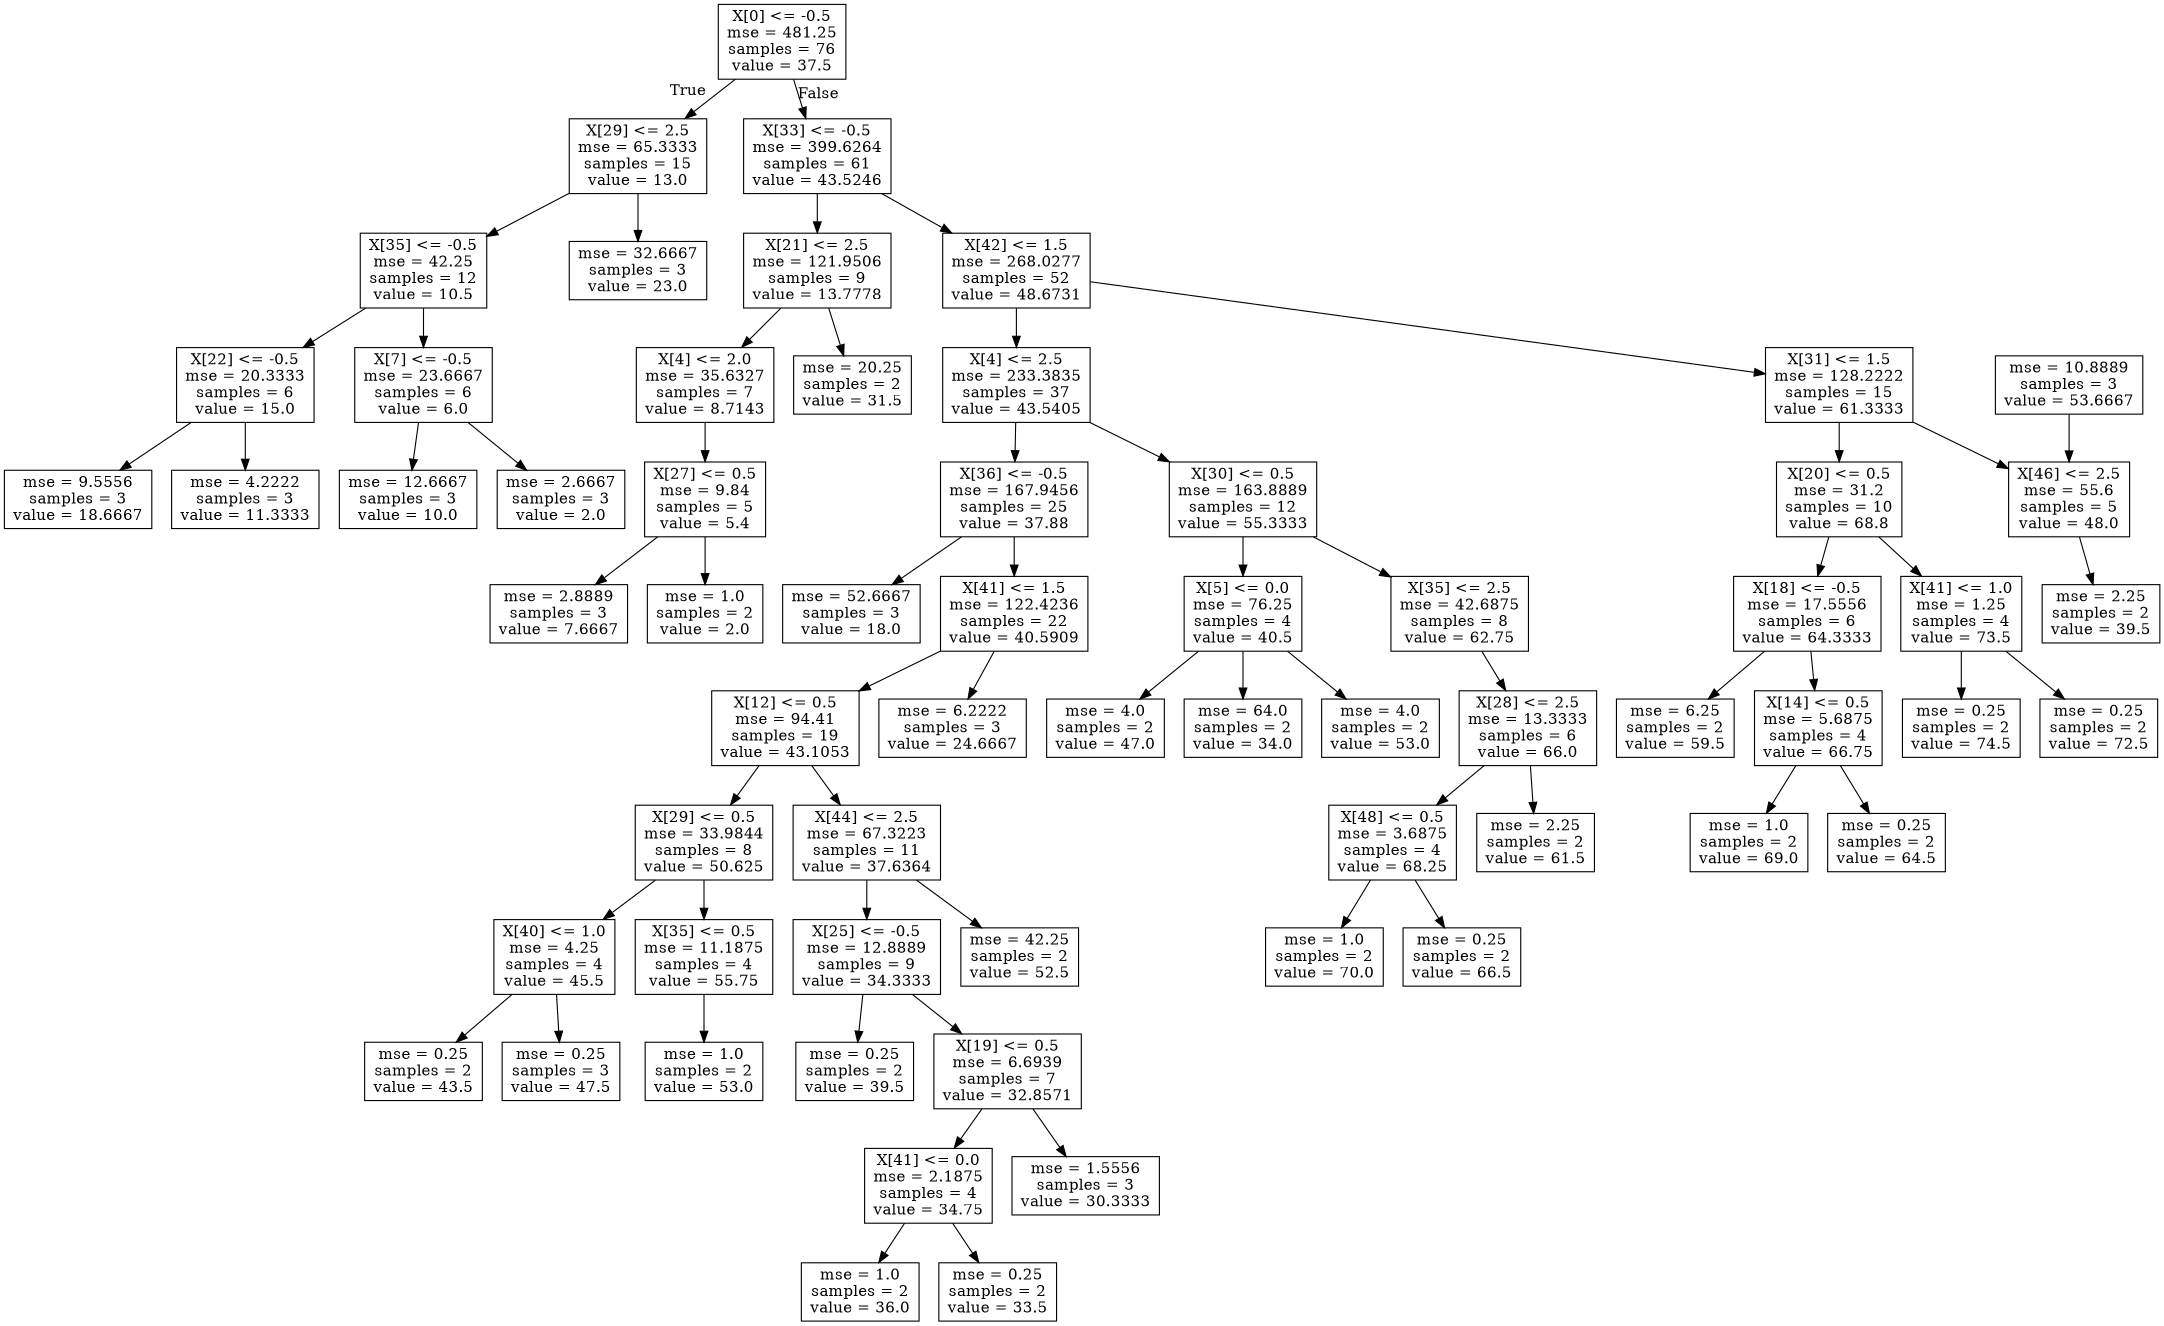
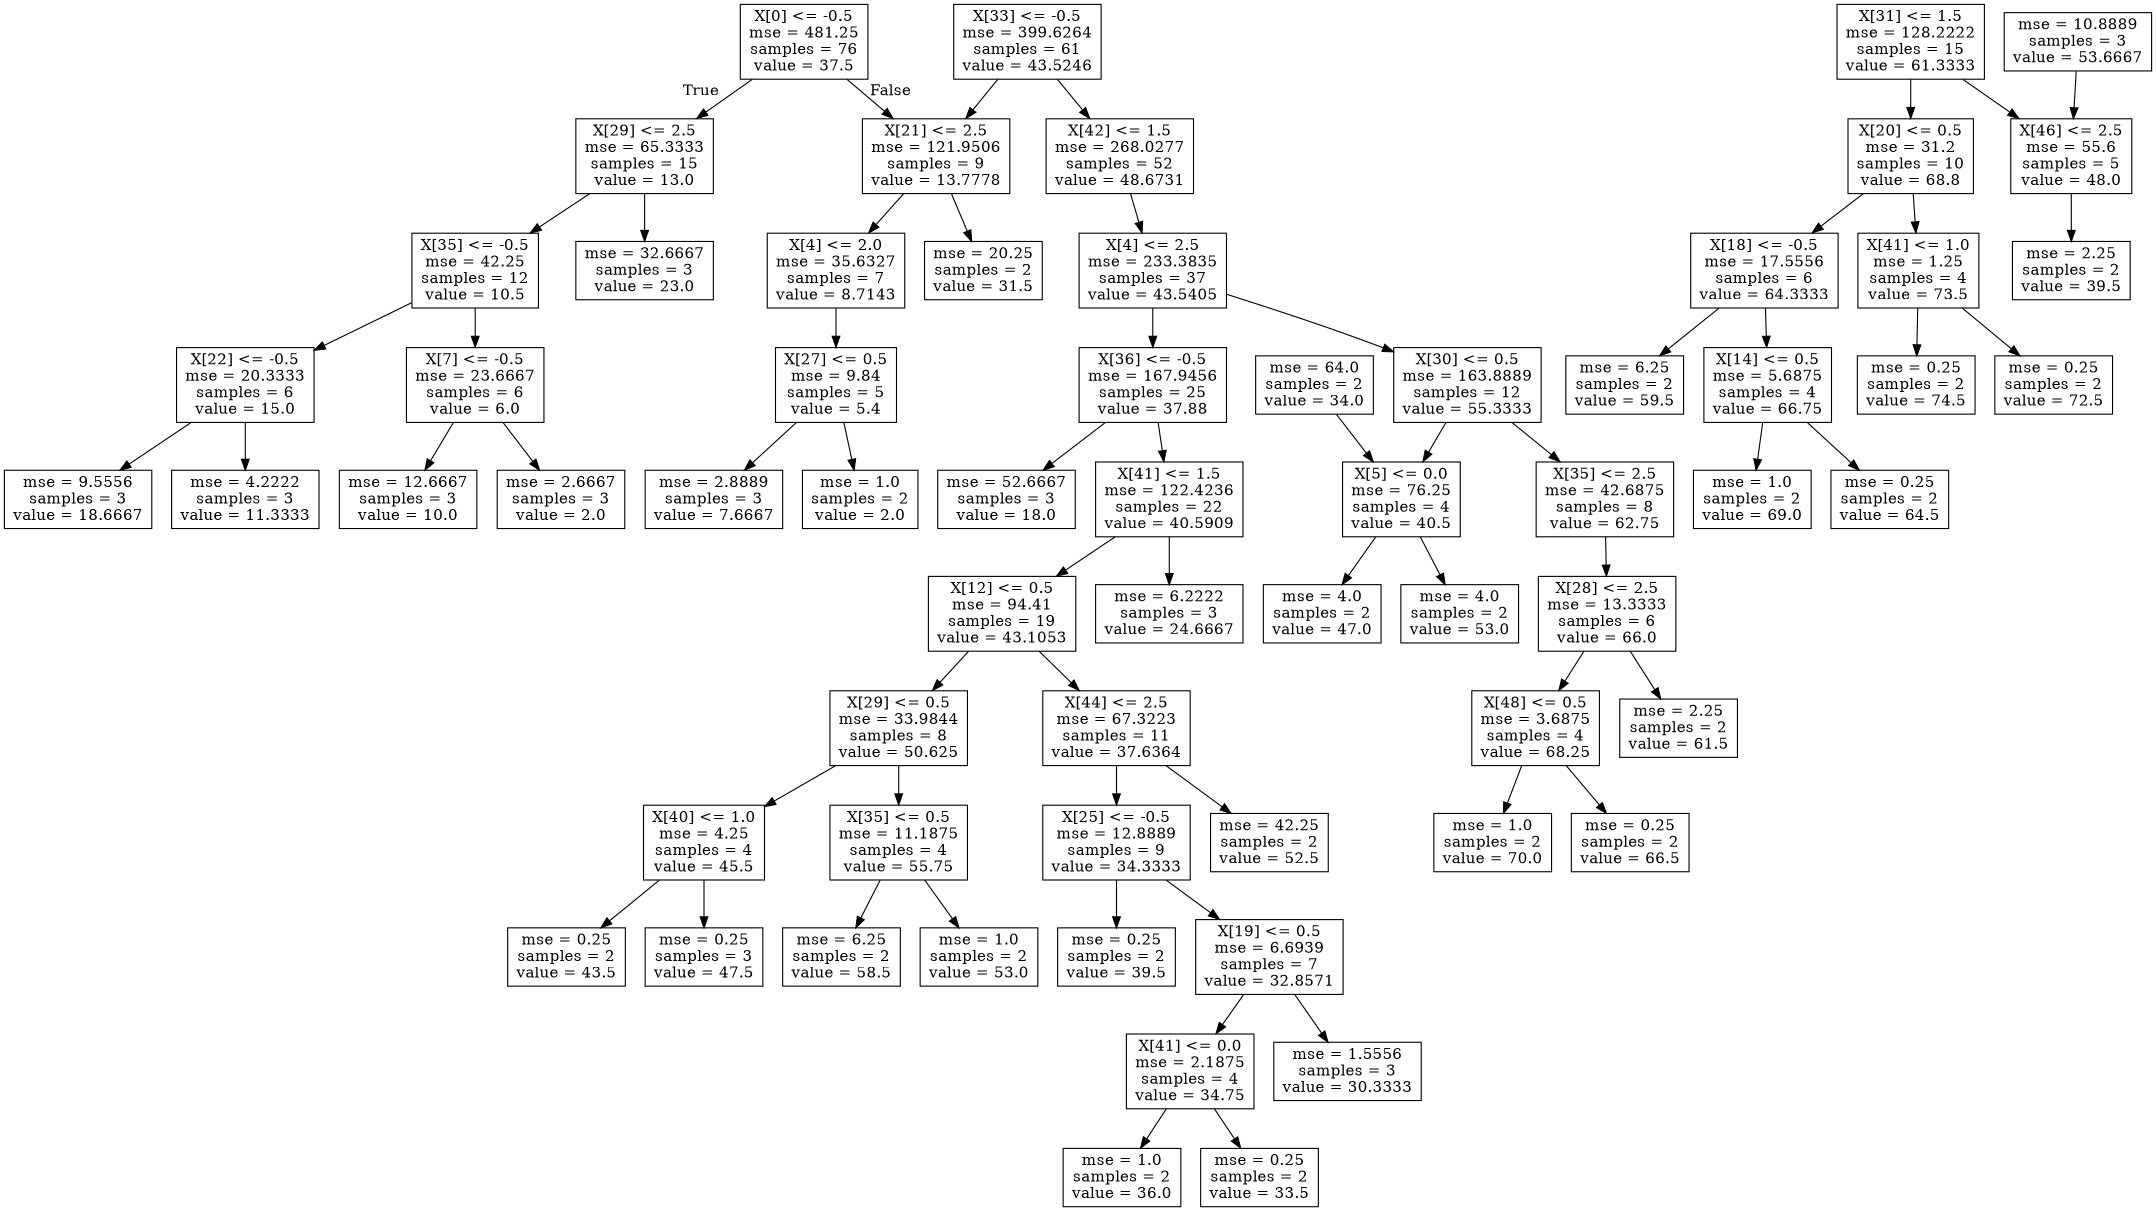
edge "X[0] <= -0.5 mse = 481.25 samples = 76 value = 37.5" -> "X[33] <= -0.5 mse = 399.6264 samples = 61 value = 43.5246": now "X[0] <= -0.5 mse = 481.25 samples = 76 value = 37.5" -> "X[21] <= 2.5 mse = 121.9506 samples = 9 value = 13.7778"
edge "X[42] <= 1.5 mse = 268.0277 samples = 52 value = 48.6731" -> "X[31] <= 1.5 mse = 128.2222 samples = 15 value = 61.3333": removed
edge "X[5] <= 0.0 mse = 76.25 samples = 4 value = 40.5" -> "mse = 64.0 samples = 2 value = 34.0": reversed
node "mse = 6.25 samples = 2 value = 58.5": added
